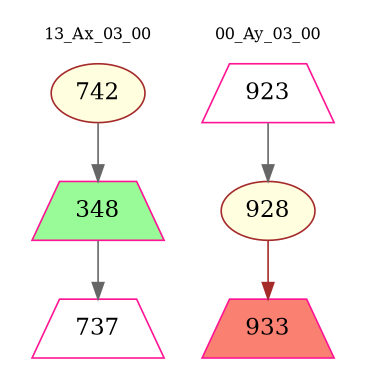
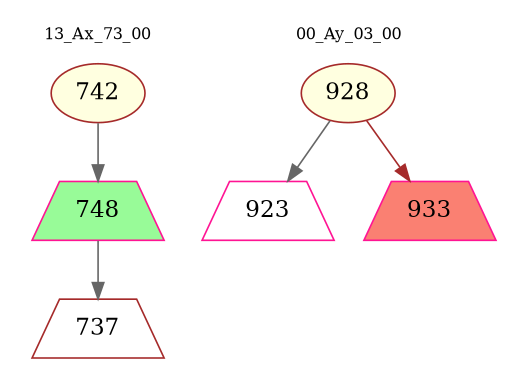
cluster "13_Ax_03_00": label "13_Ax_03_00" -> "13_Ax_73_00"
edge "923" -> "928": reversed
node "348": label "348" -> "748"
node "737": color deeppink -> brown
